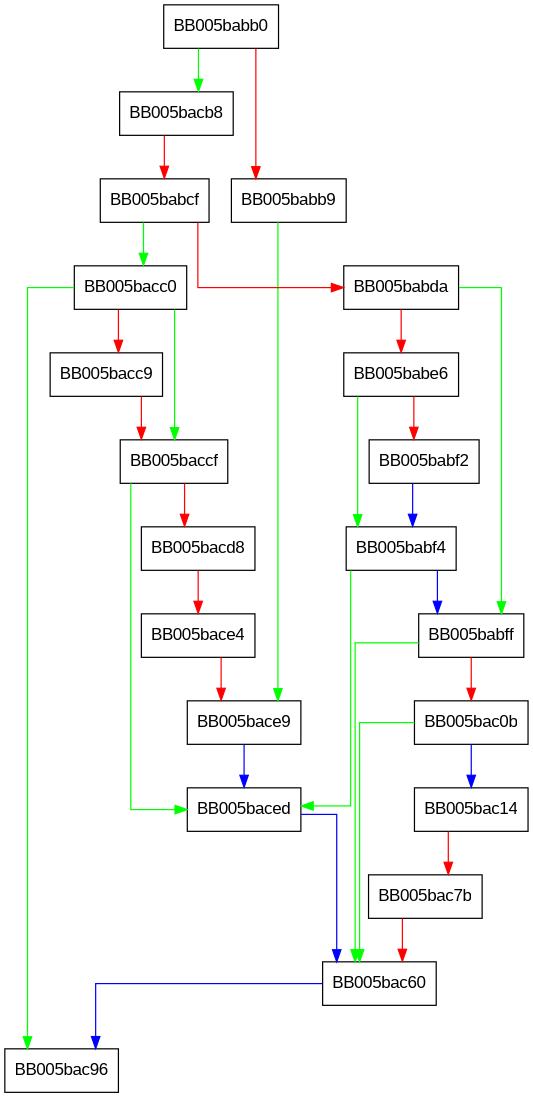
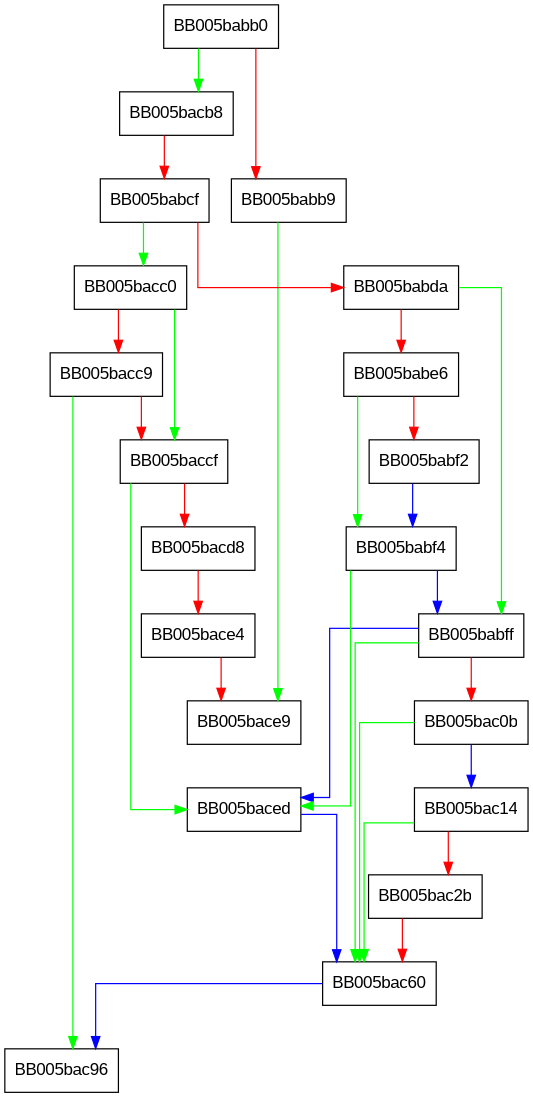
edge "BB005bacc0" -> "BB005bac96": now "BB005bacc9" -> "BB005bac96"
edge "BB005bace9" -> "BB005baced": now "BB005babff" -> "BB005baced"
edge "BB005bac14" -> "BB005bac60": added
node "BB005bac7b": label "BB005bac7b" -> "BB005bac2b"
